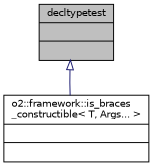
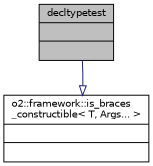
edge "o2::framework::is_braces" -> "decltypetest": reversed
